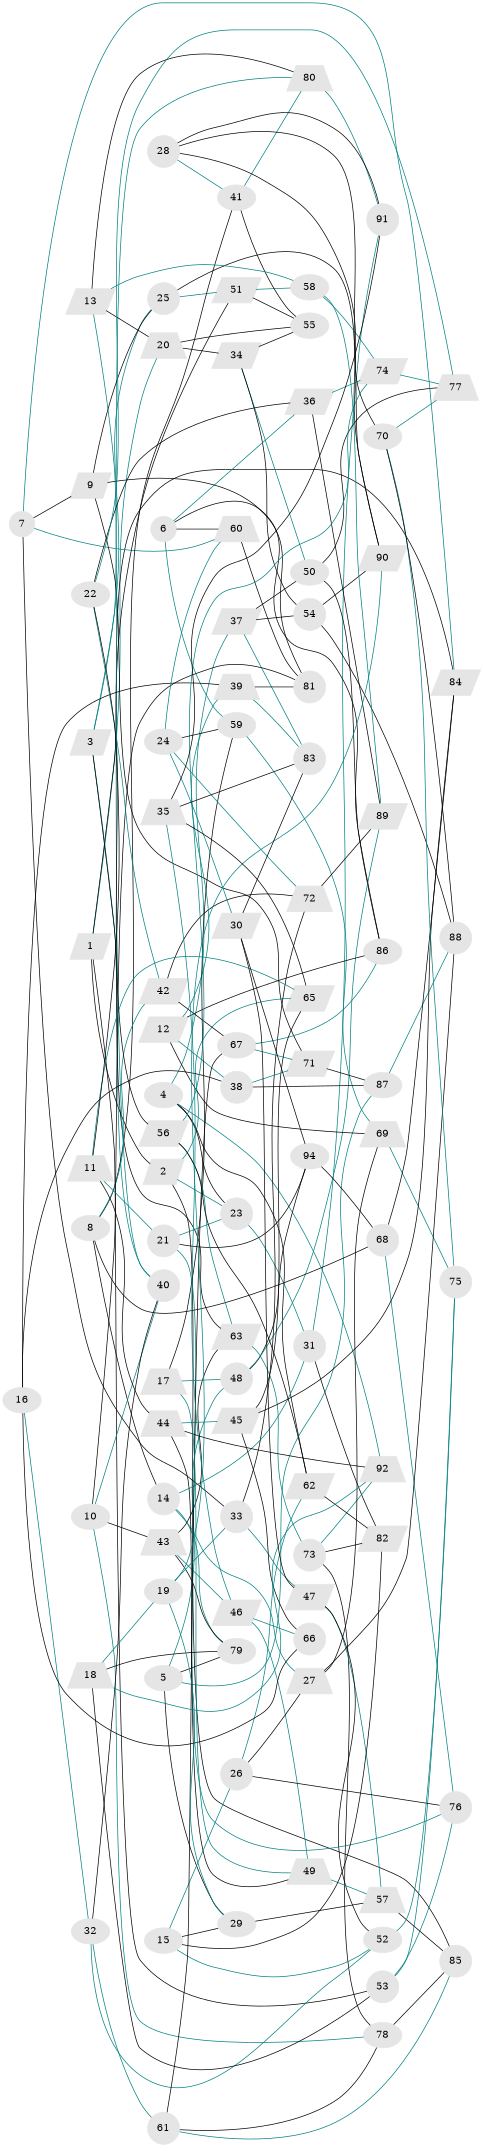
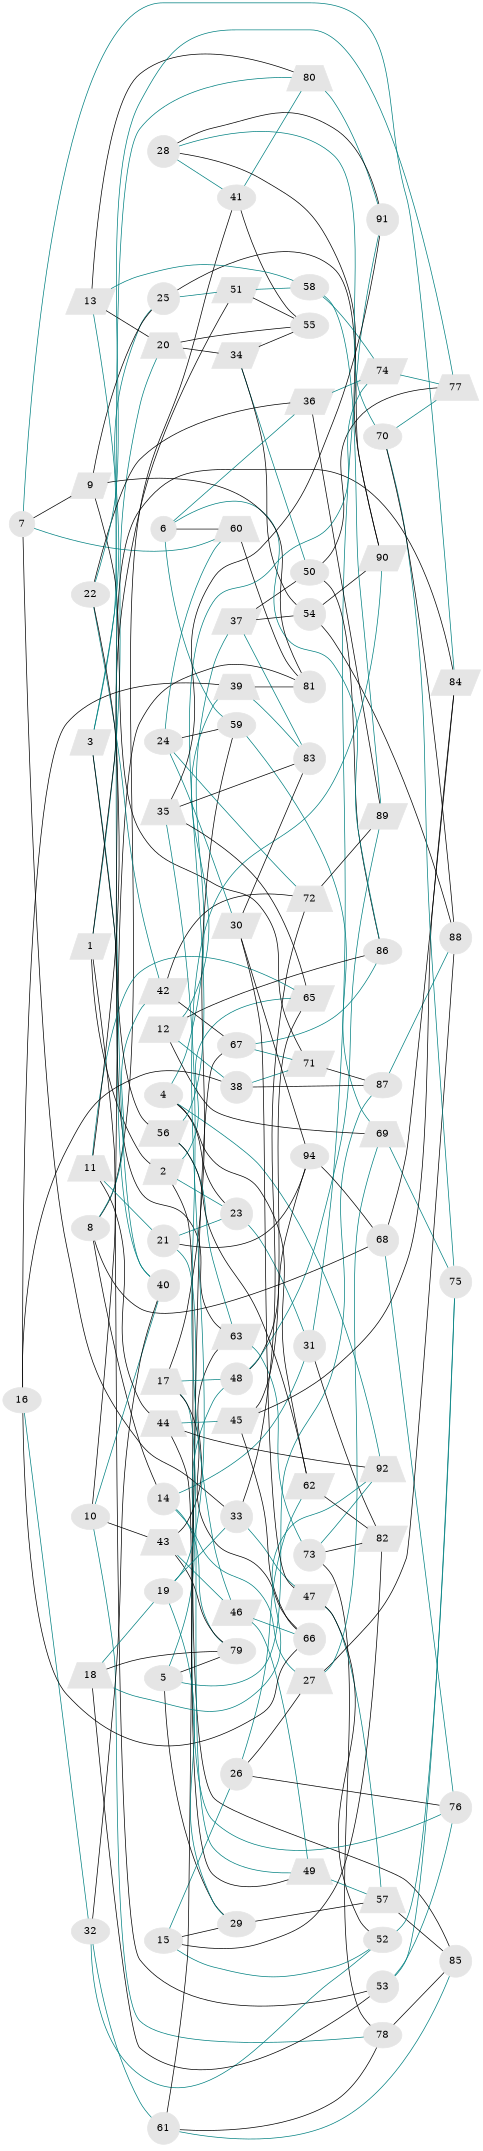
edge "28" -- "70": color black -> teal
edge "6" -- "86": color black -> teal
edge "69" -- "27": color black -> teal
edge "17" -- "66": added
